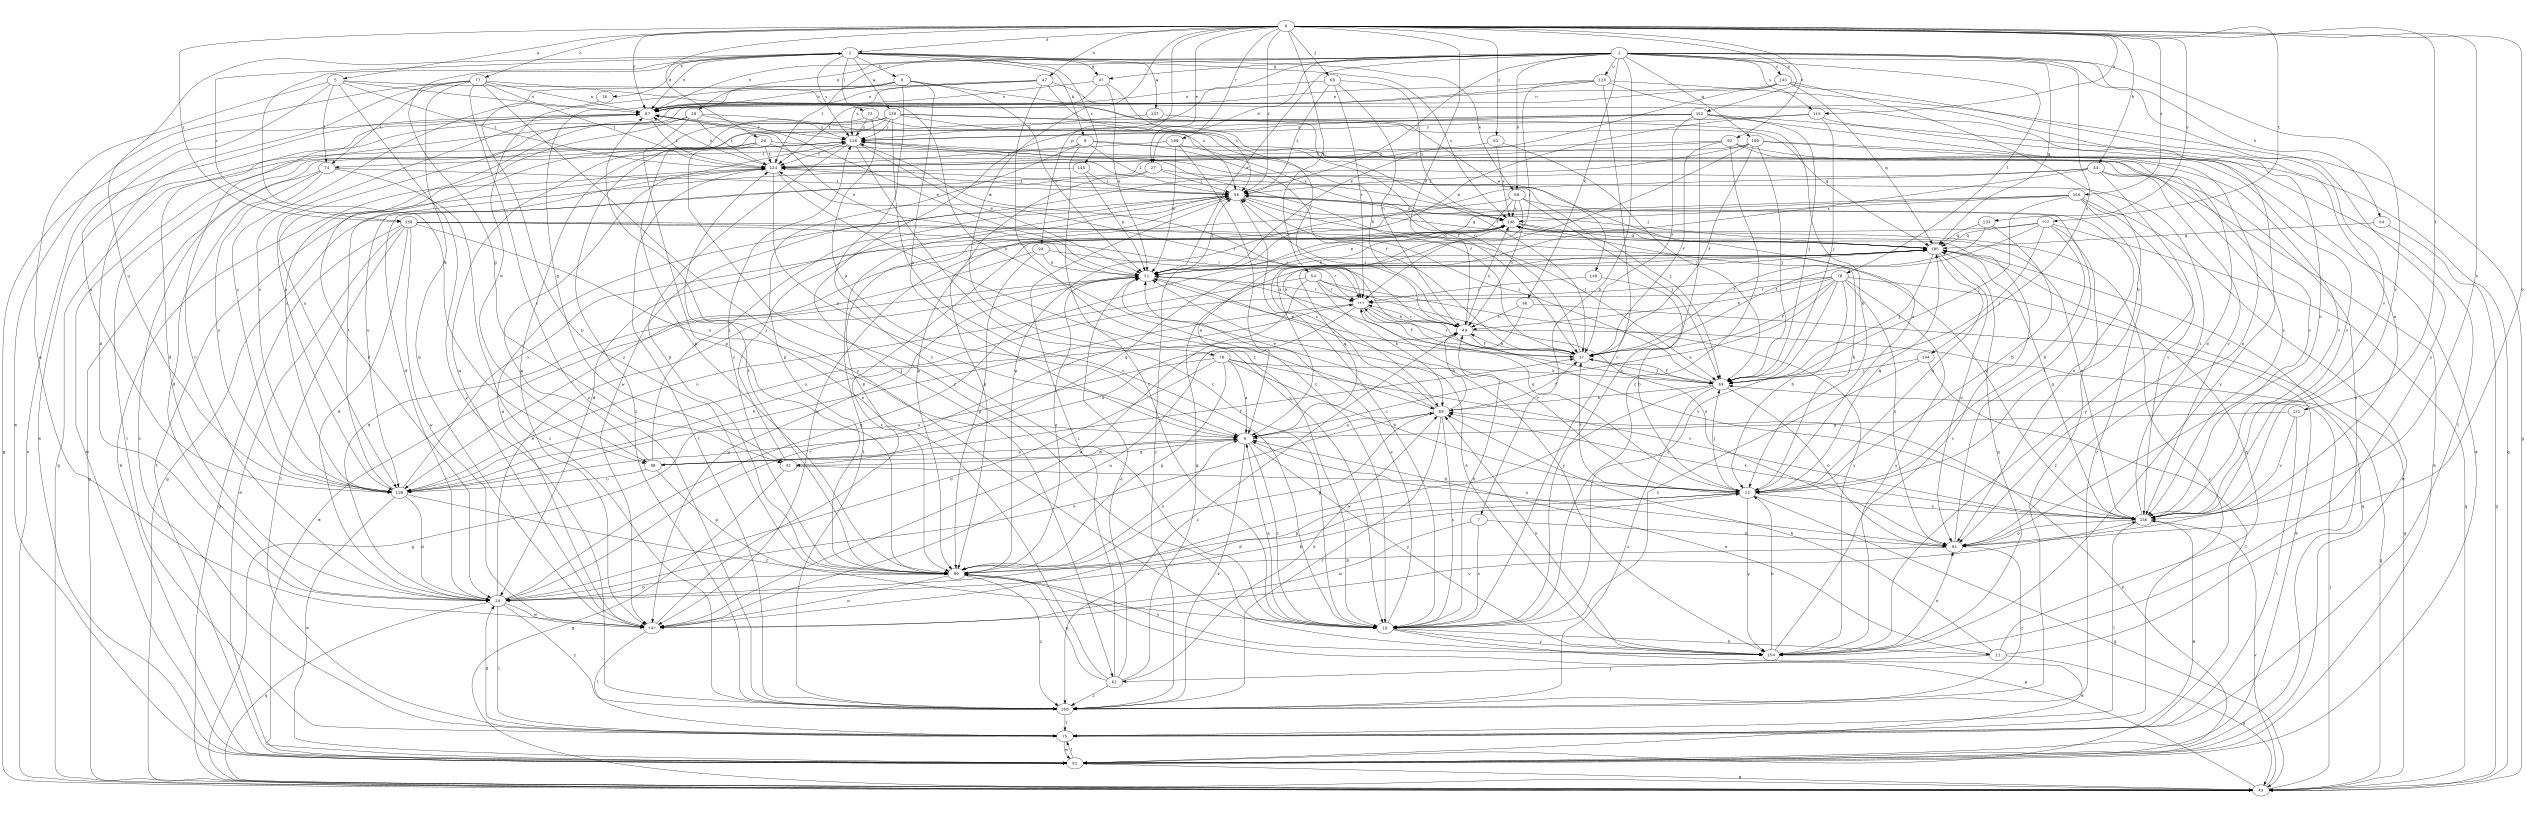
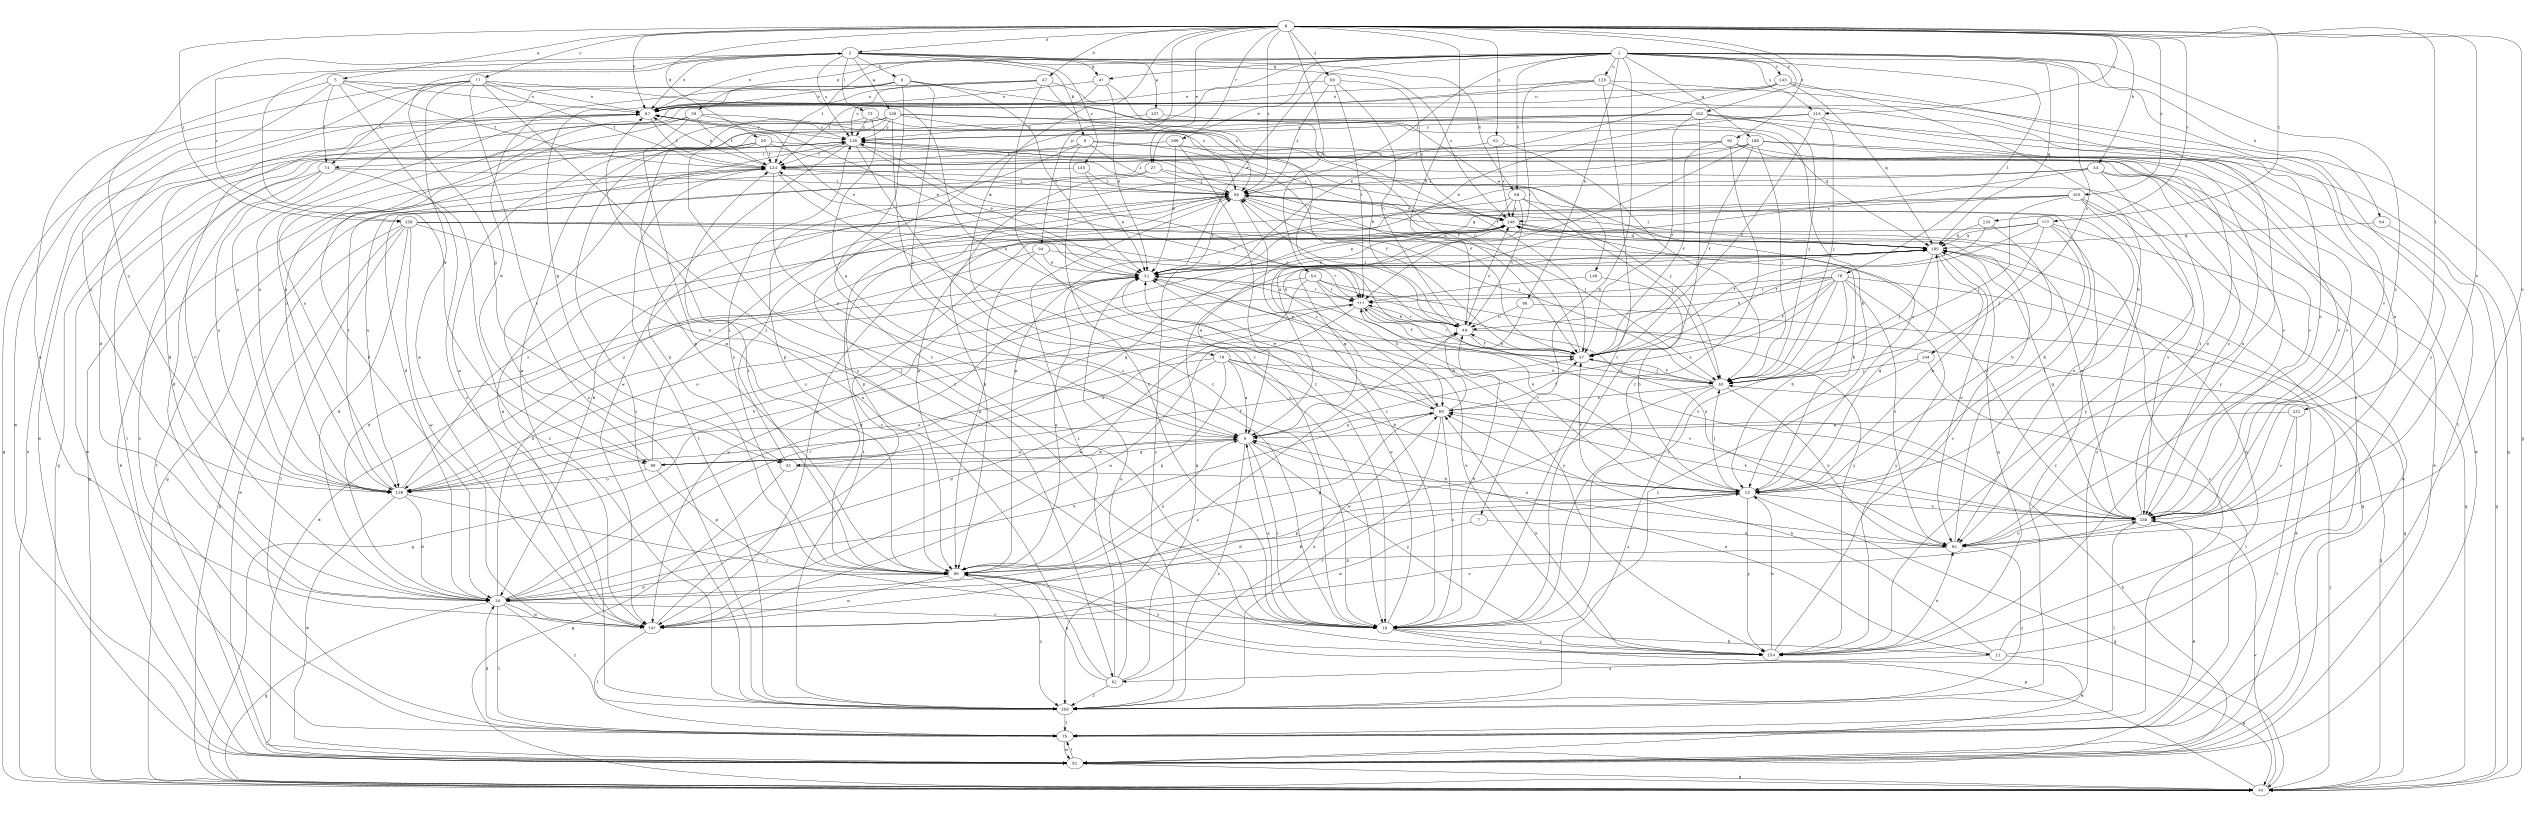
node "35": removed
edge "115" -> "37": added, label "f"
edge "7" -> "18": now "24" -> "18"
edge "11" -> "62": label "j" -> "a"
